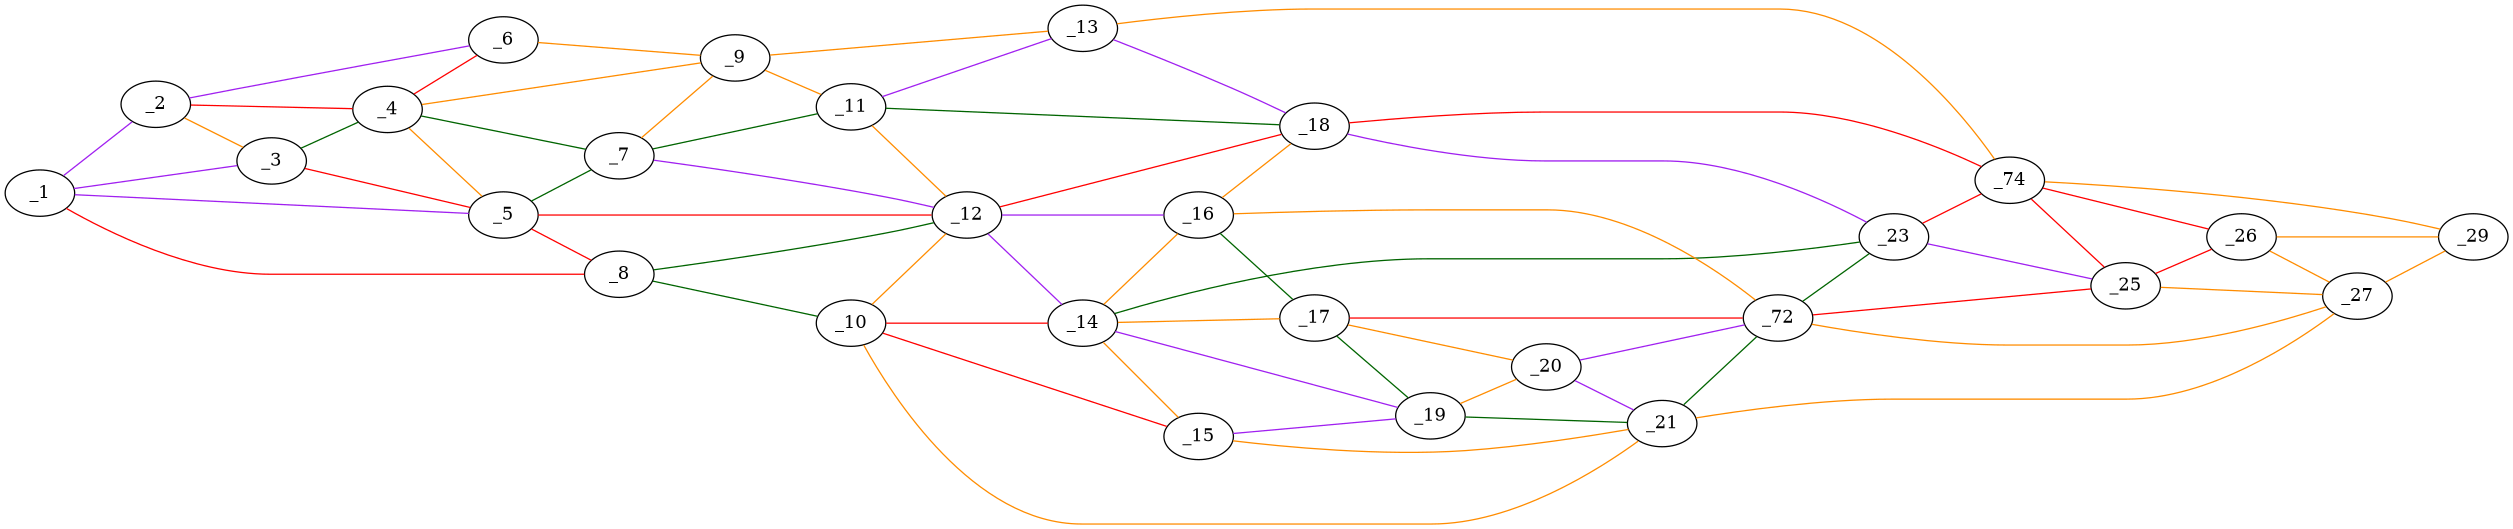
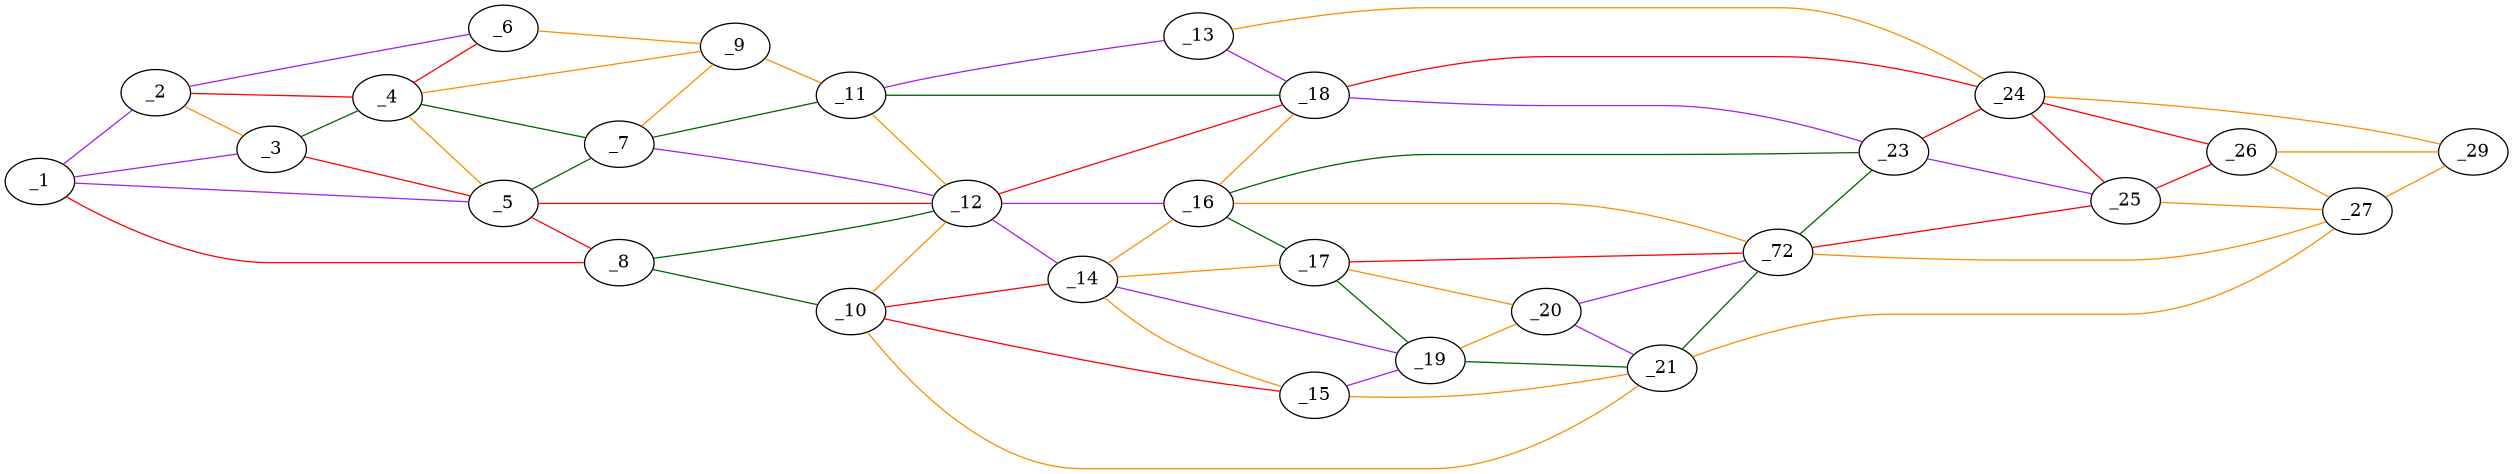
edge "_13" -- "_9": removed
node "_74": label "_74" -> "_24"
edge "_23" -- "_14": now "_23" -- "_16"
